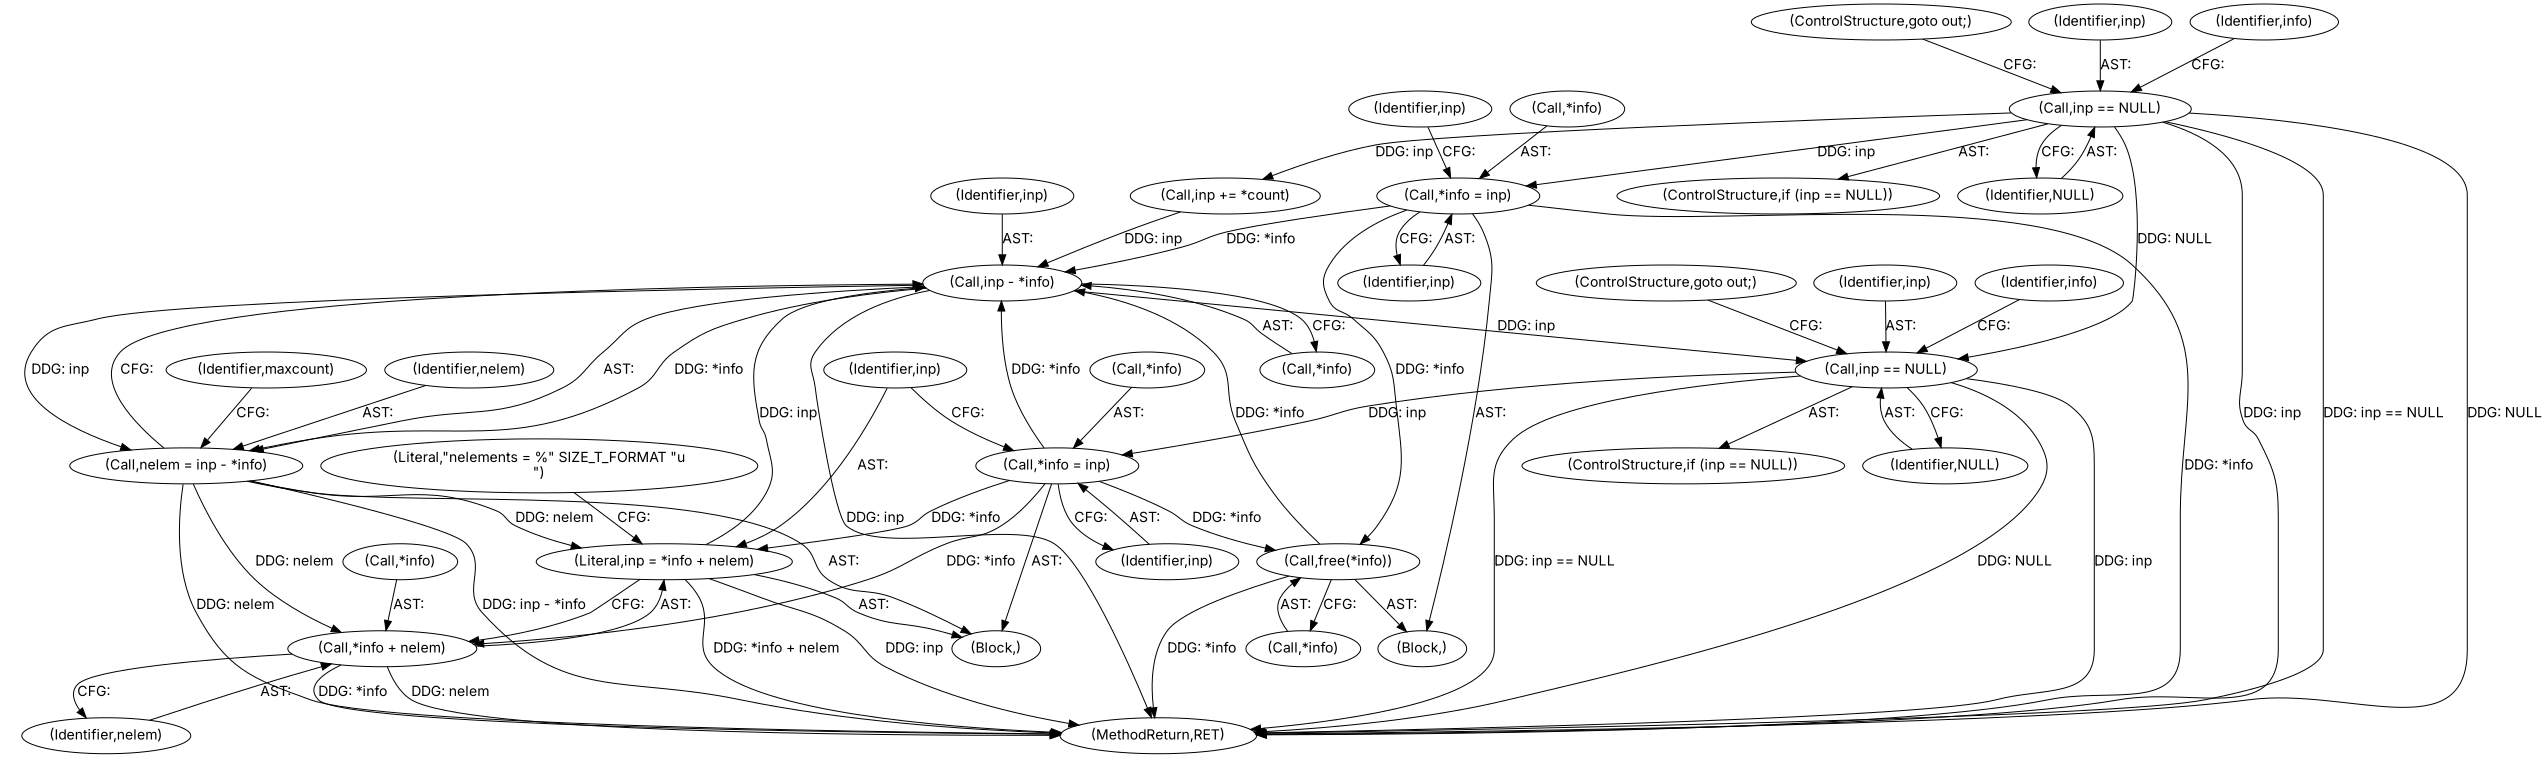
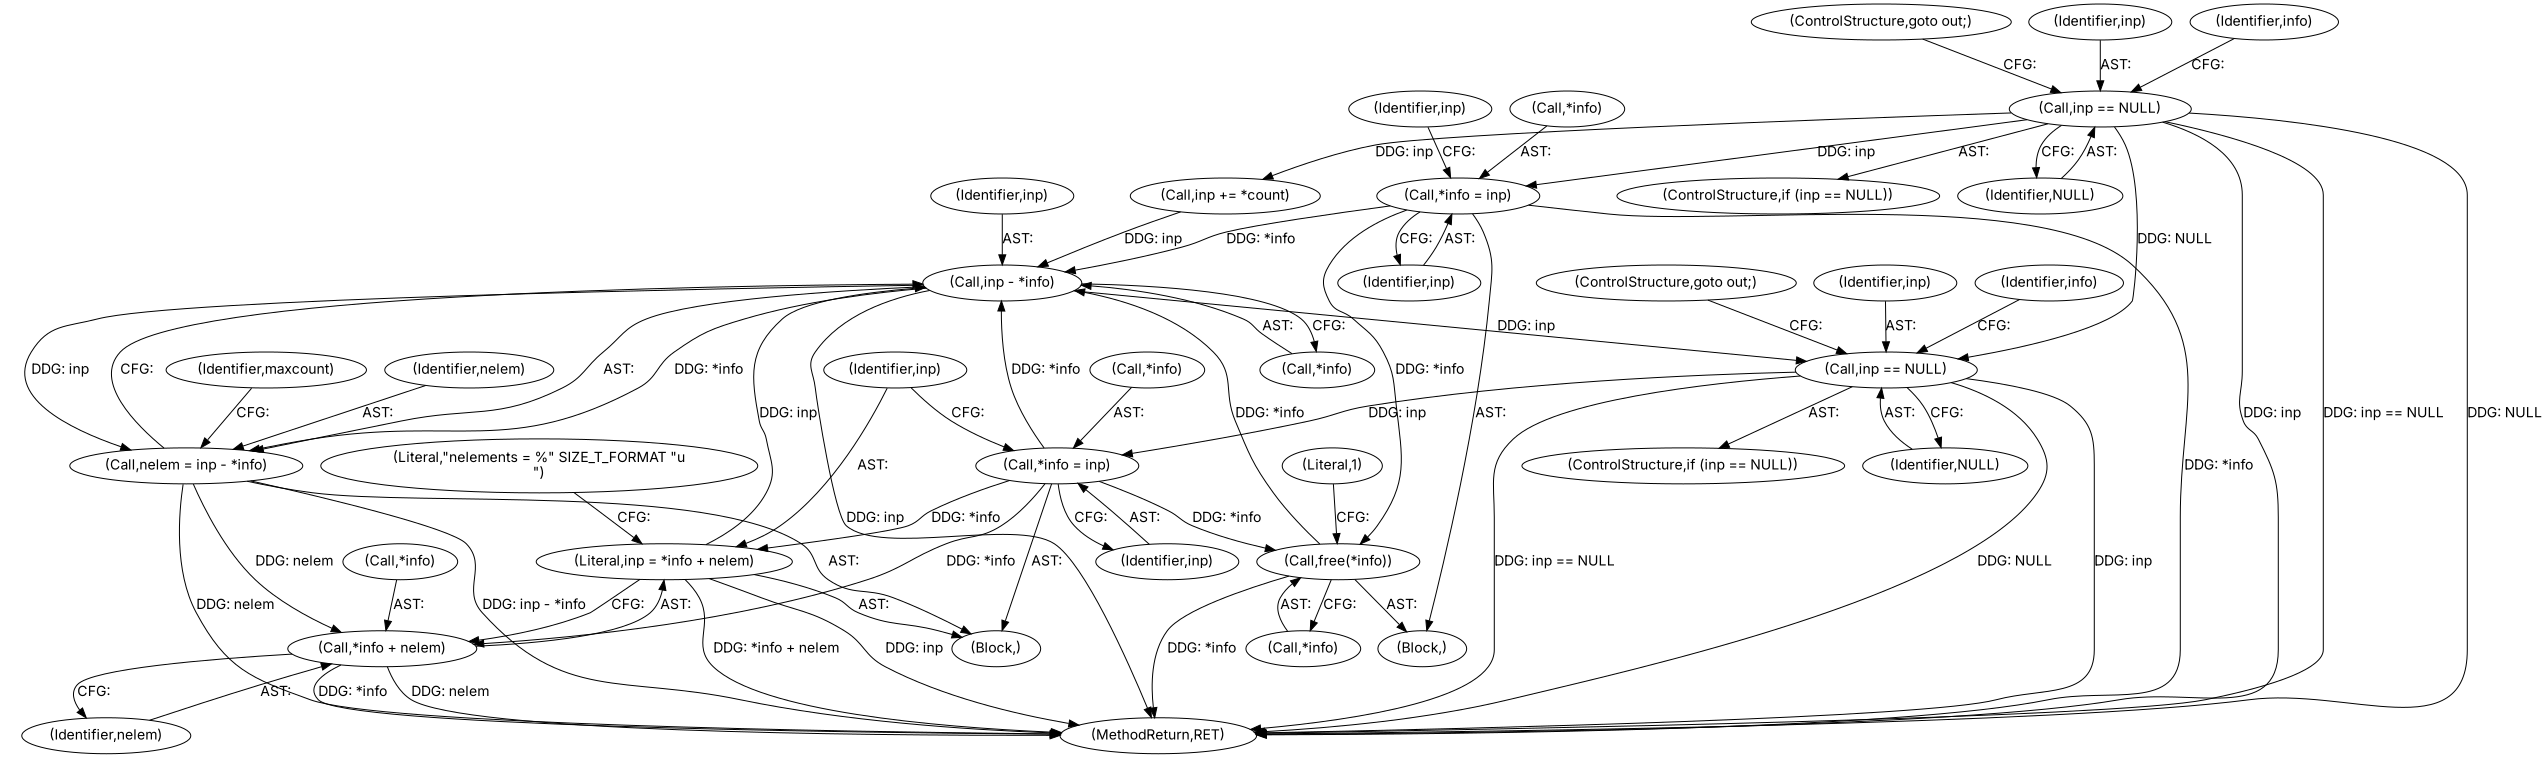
node "(Literal,1)": added
edge "(Call,nelem = inp - *info)" -> "(Literal,inp = *info + nelem)": removed, label "DDG: nelem"
